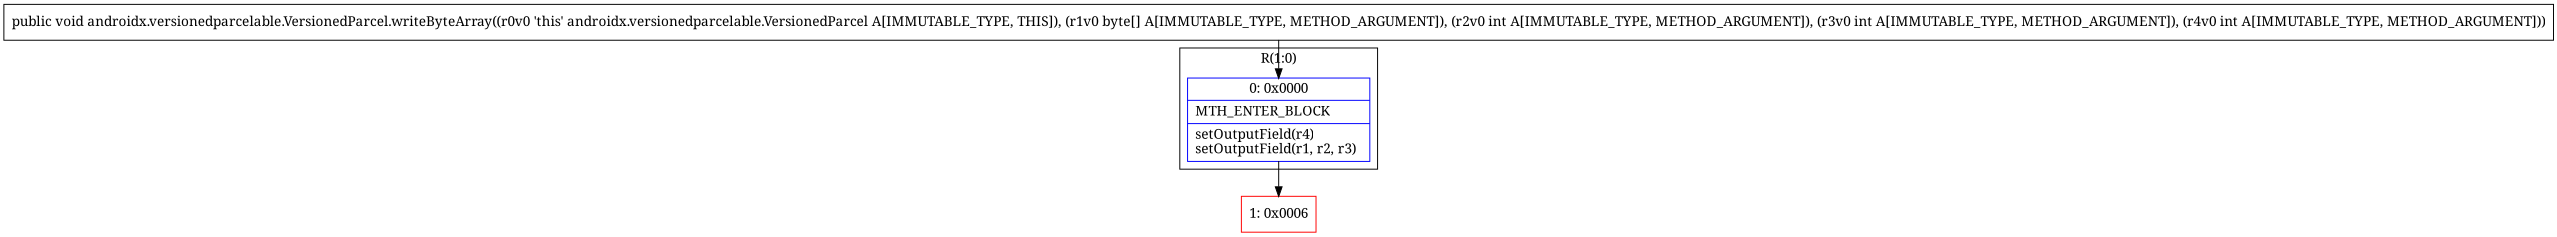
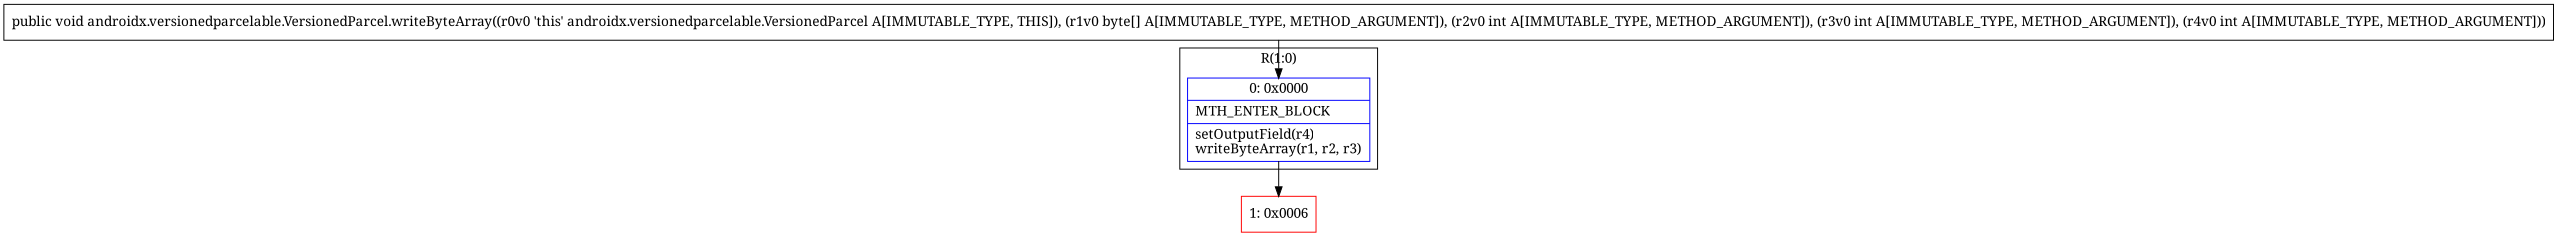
node "0: 0x0000": text "setOutputField(r1, r2, r3)" -> "writeByteArray(r1, r2, r3)"
